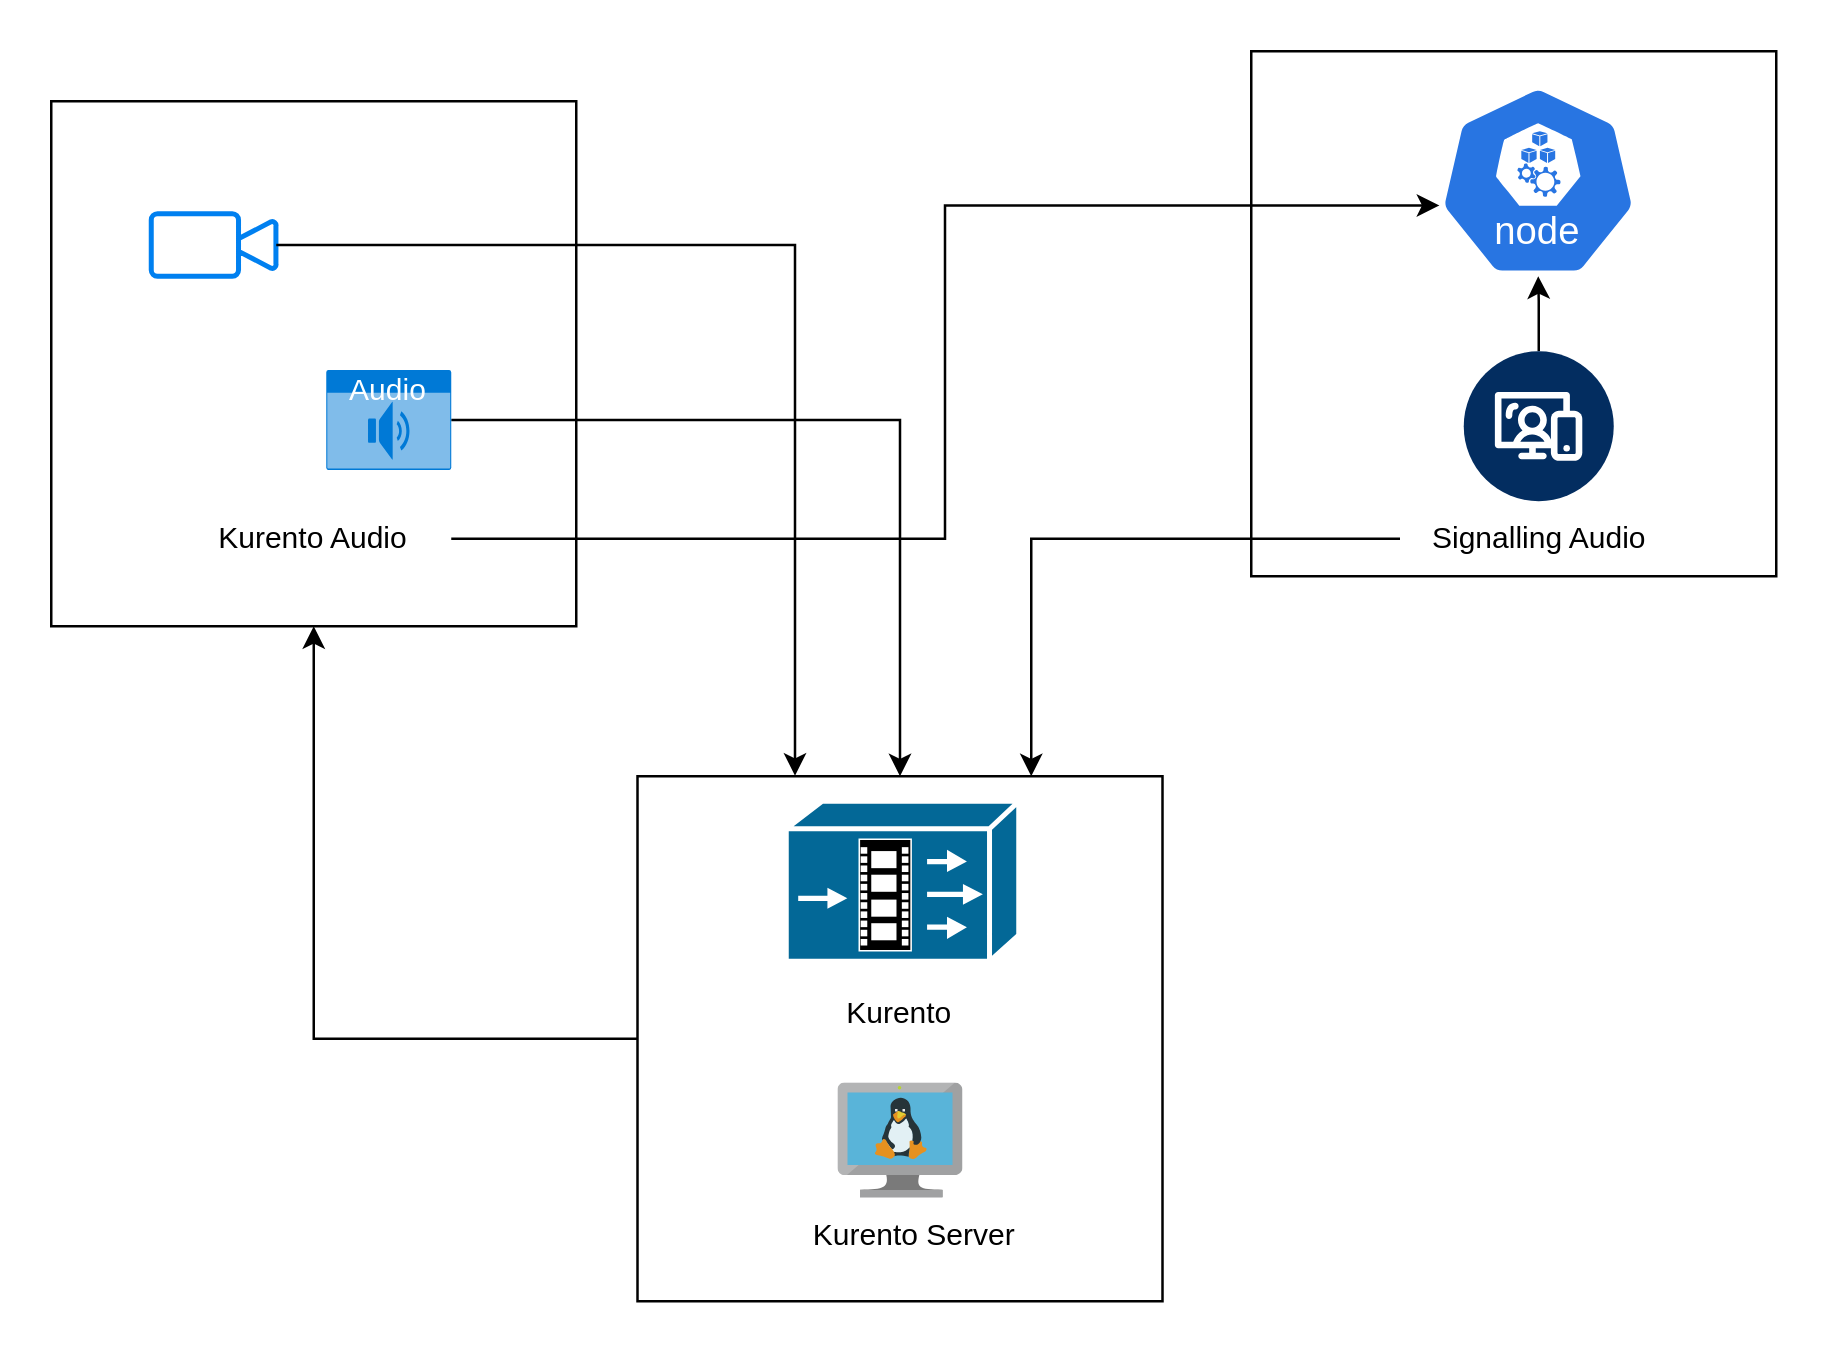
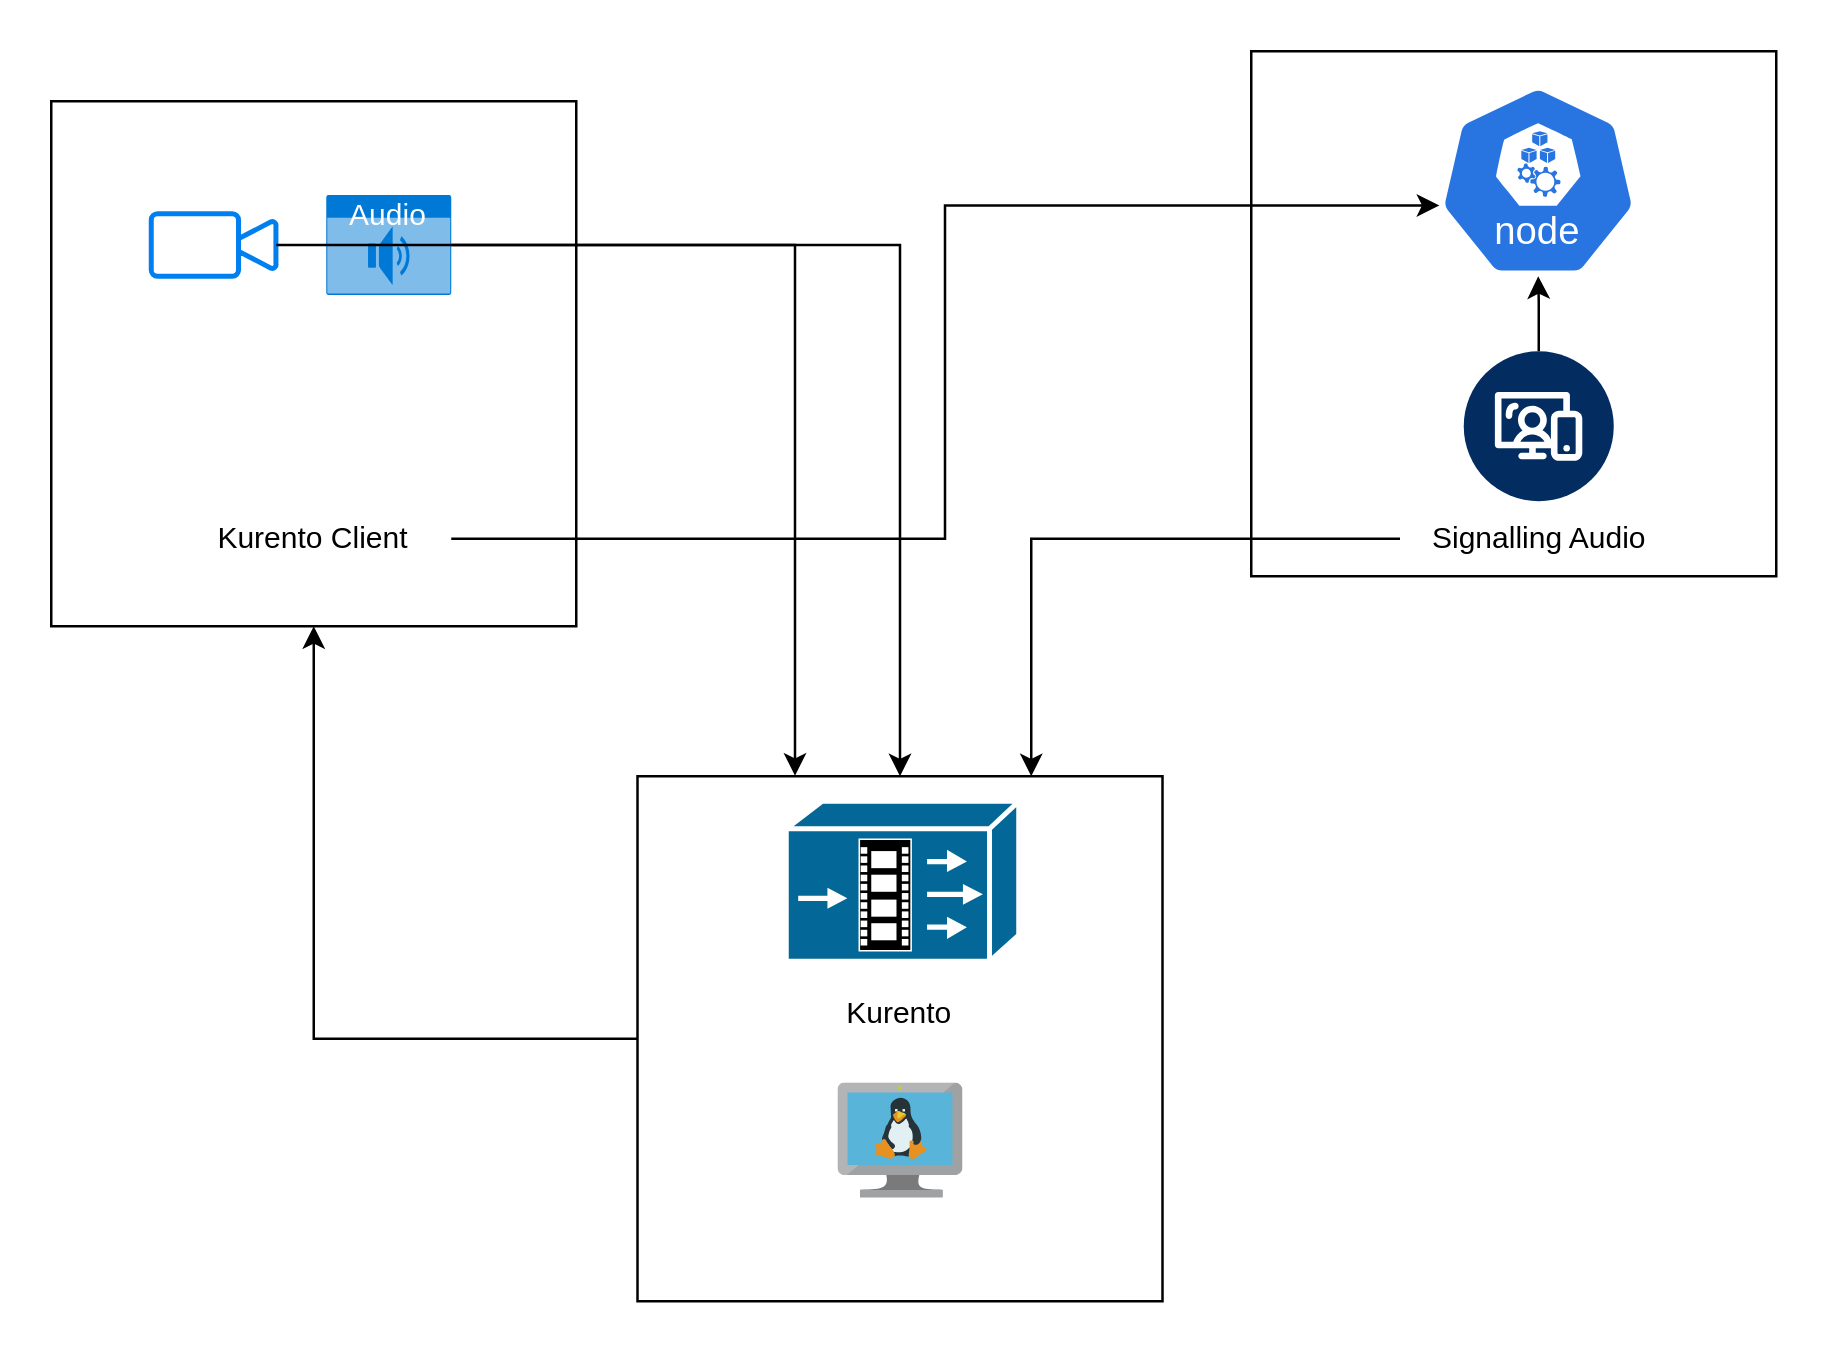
node "Audio": moved (389, 420) -> (389, 245)
node "Kurento Audio": label "Kurento Audio" -> "Kurento Client"
node "Kurento Server": removed
